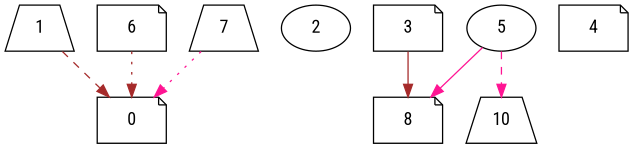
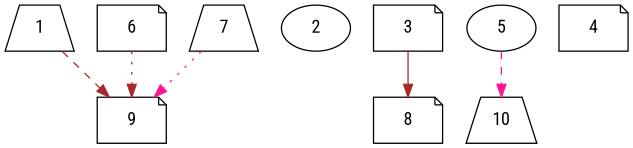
edge "5" -> "8": removed
node "0": label "0" -> "9"
